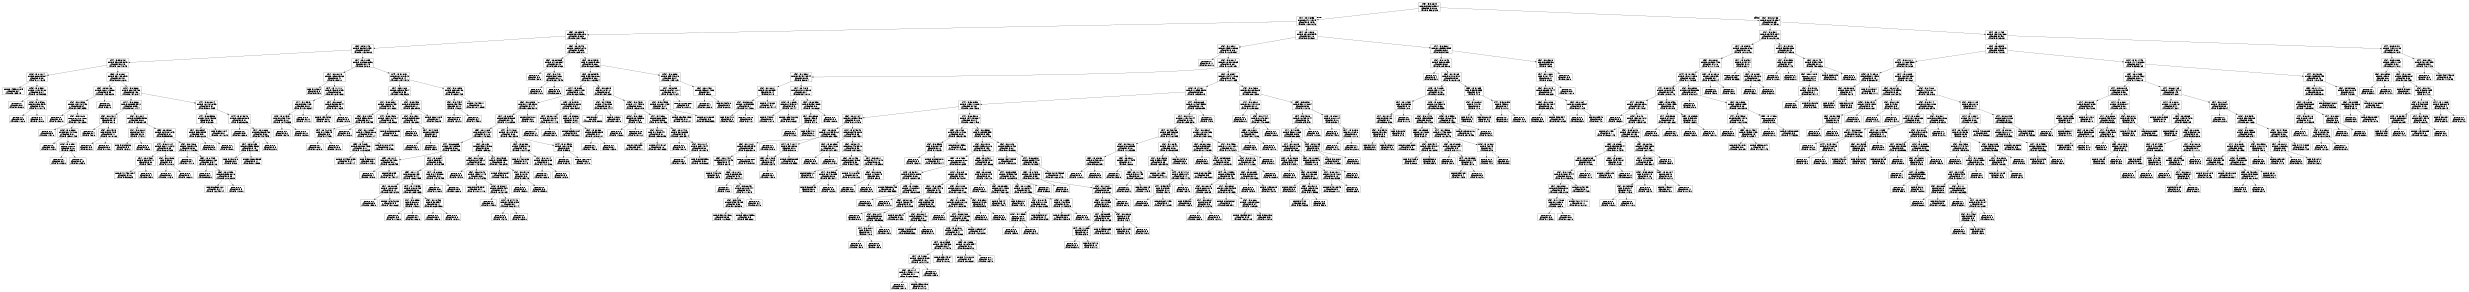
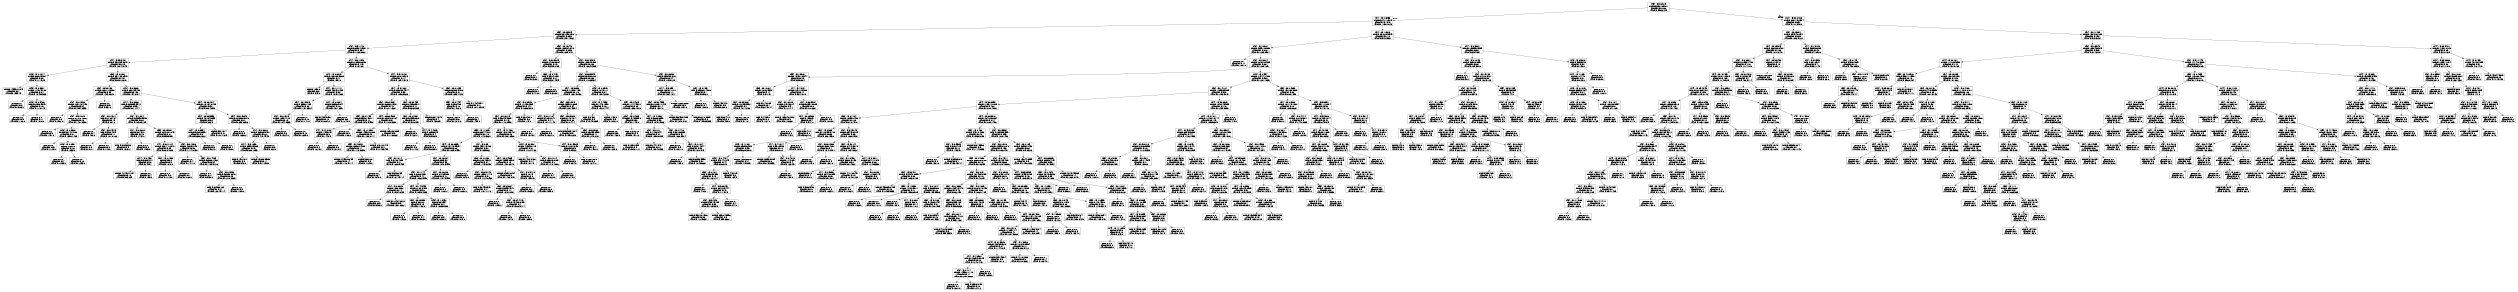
node "mse = 6.321 mse = 9 value = 1949.8889": label "mse = 6.321 mse = 9 value = 1949.8889" -> "mse = 6.321 samples = 9 value = 1949.8889"
edge "X[8] <= 3.2106 mse = 4686.2494 samples = 21 value = 730.1905" -> "X[0] <= 0.1247 mse = 963.5802 samples = 18 value = 755.5556": reversed
